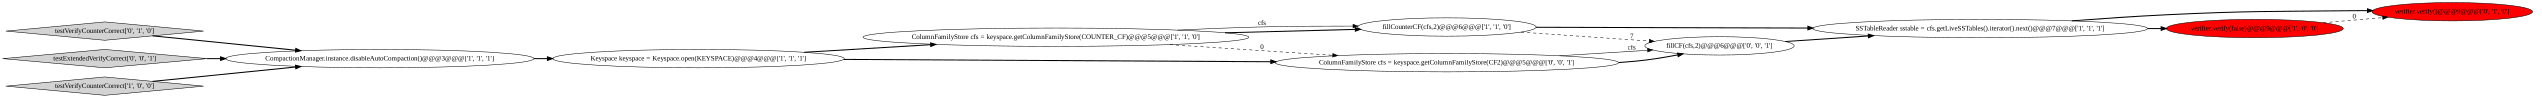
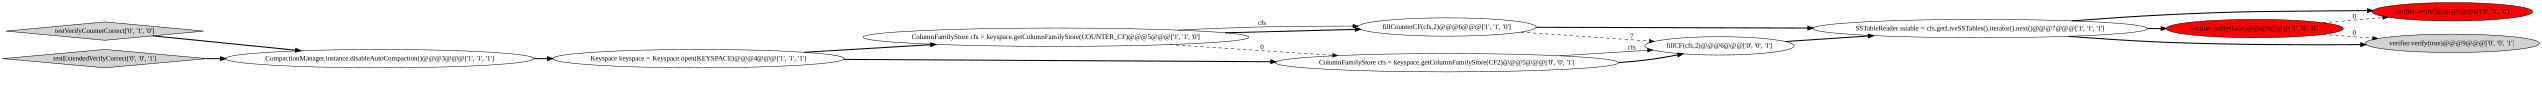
node "verifier.verify(true)@@@9@@@['0', '0', '1']": added
node "testVerifyCounterCorrect['1', '0', '0']": removed
